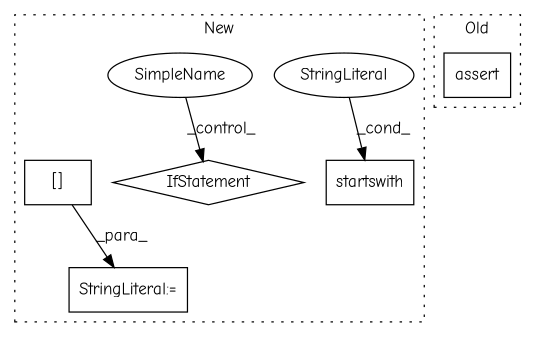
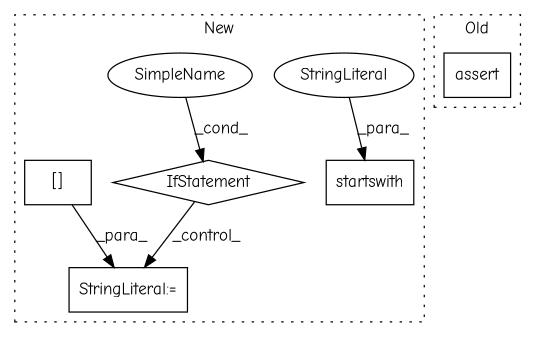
edge "SimpleName" -> "IfStatement": label "_control_" -> "_cond_"
edge "StringLiteral" -> "startswith": label "_cond_" -> "_para_"
edge "IfStatement" -> "StringLiteral:=": added, label "_control_"
